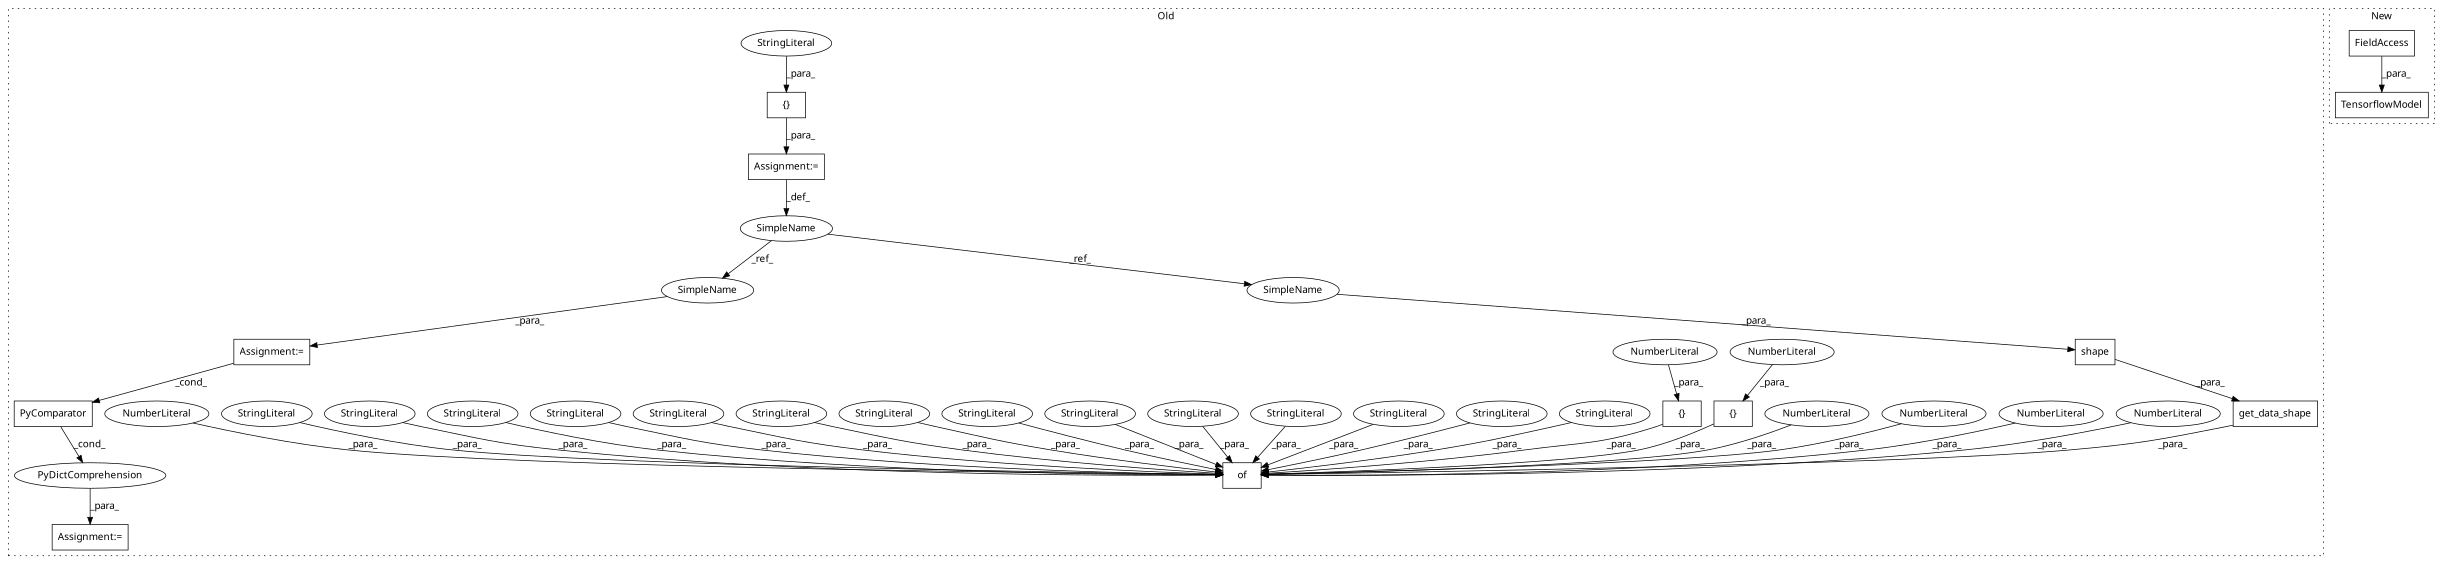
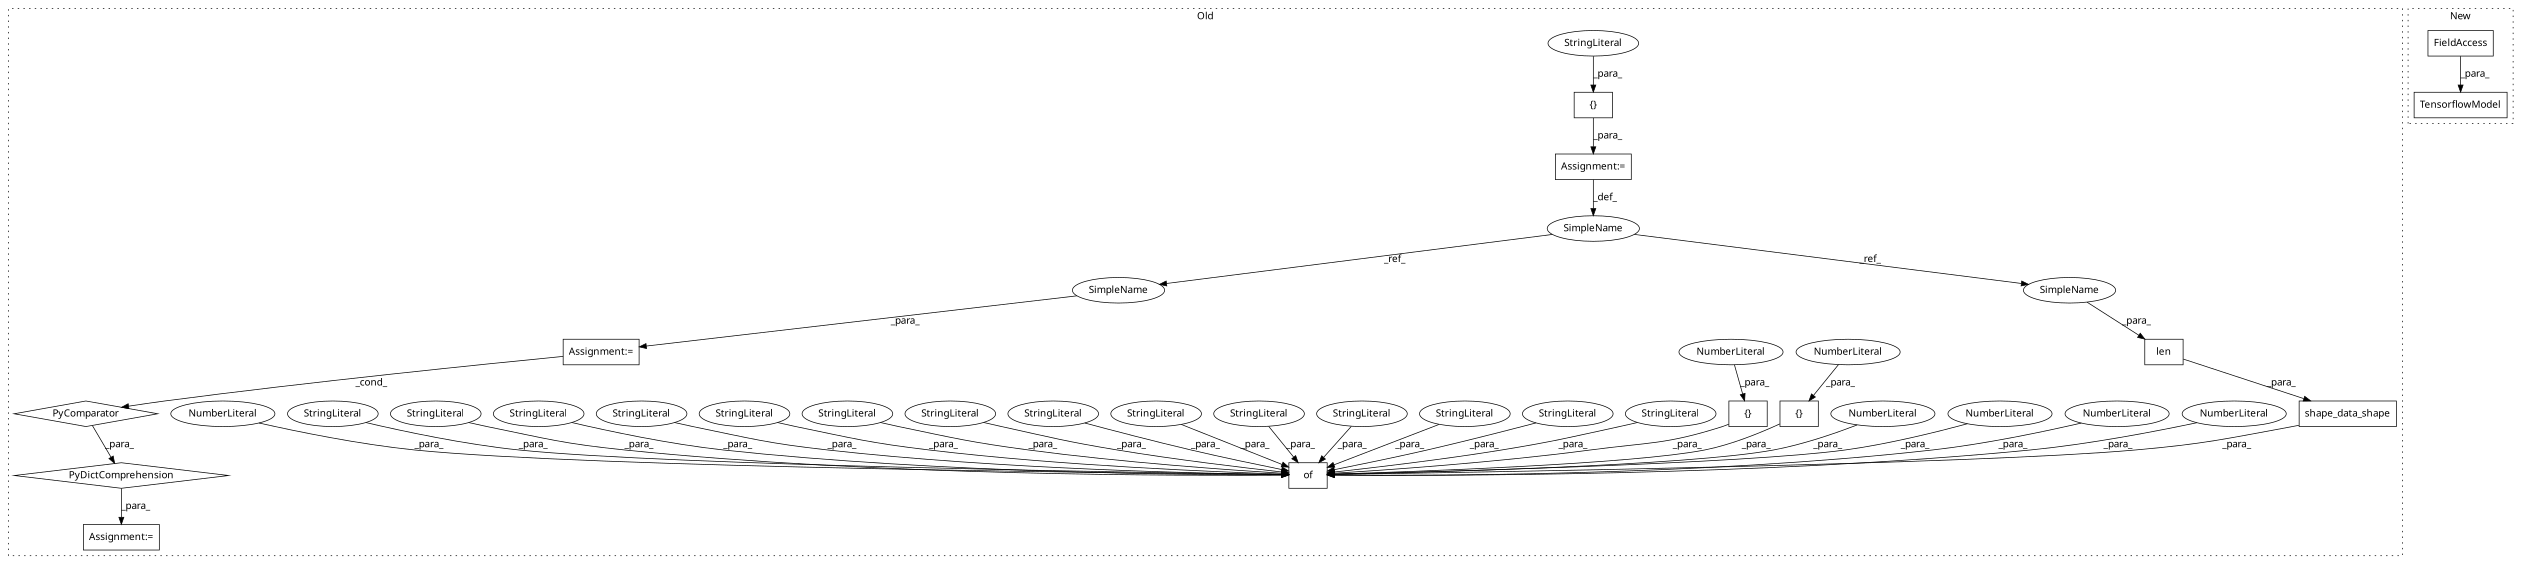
node "shape": label "shape" -> "len"
node "PyComparator": shape box -> diamond
node "get_data_shape": label "get_data_shape" -> "shape_data_shape"
edge "PyComparator" -> "PyDictComprehension": label "_cond_" -> "_para_"
node "PyDictComprehension": shape ellipse -> diamond
